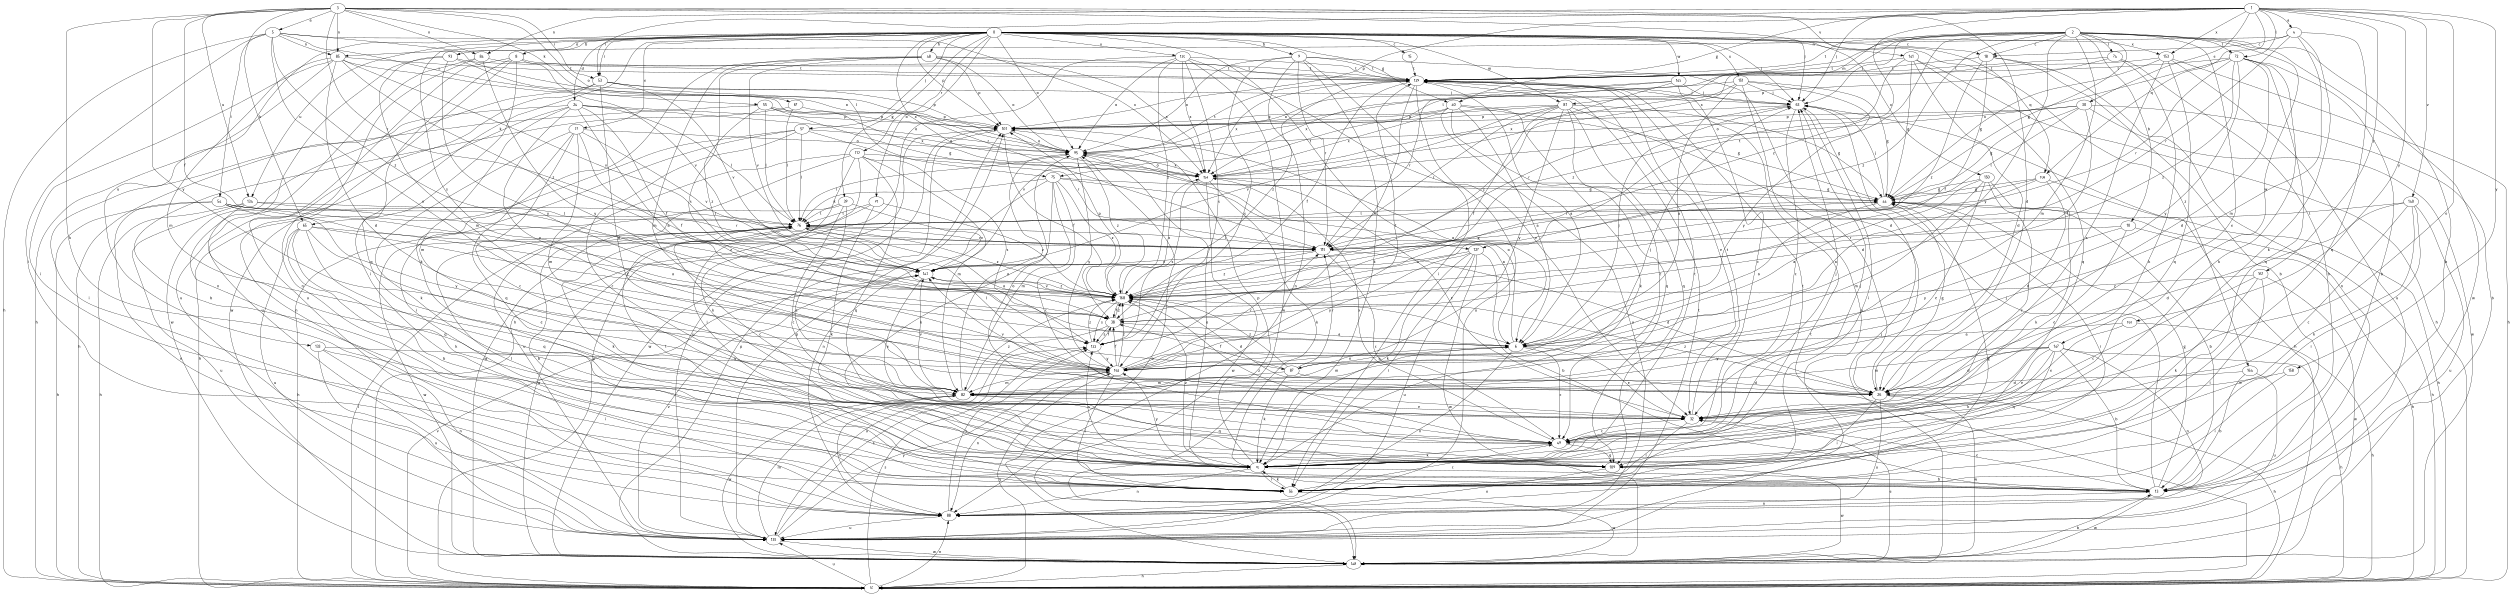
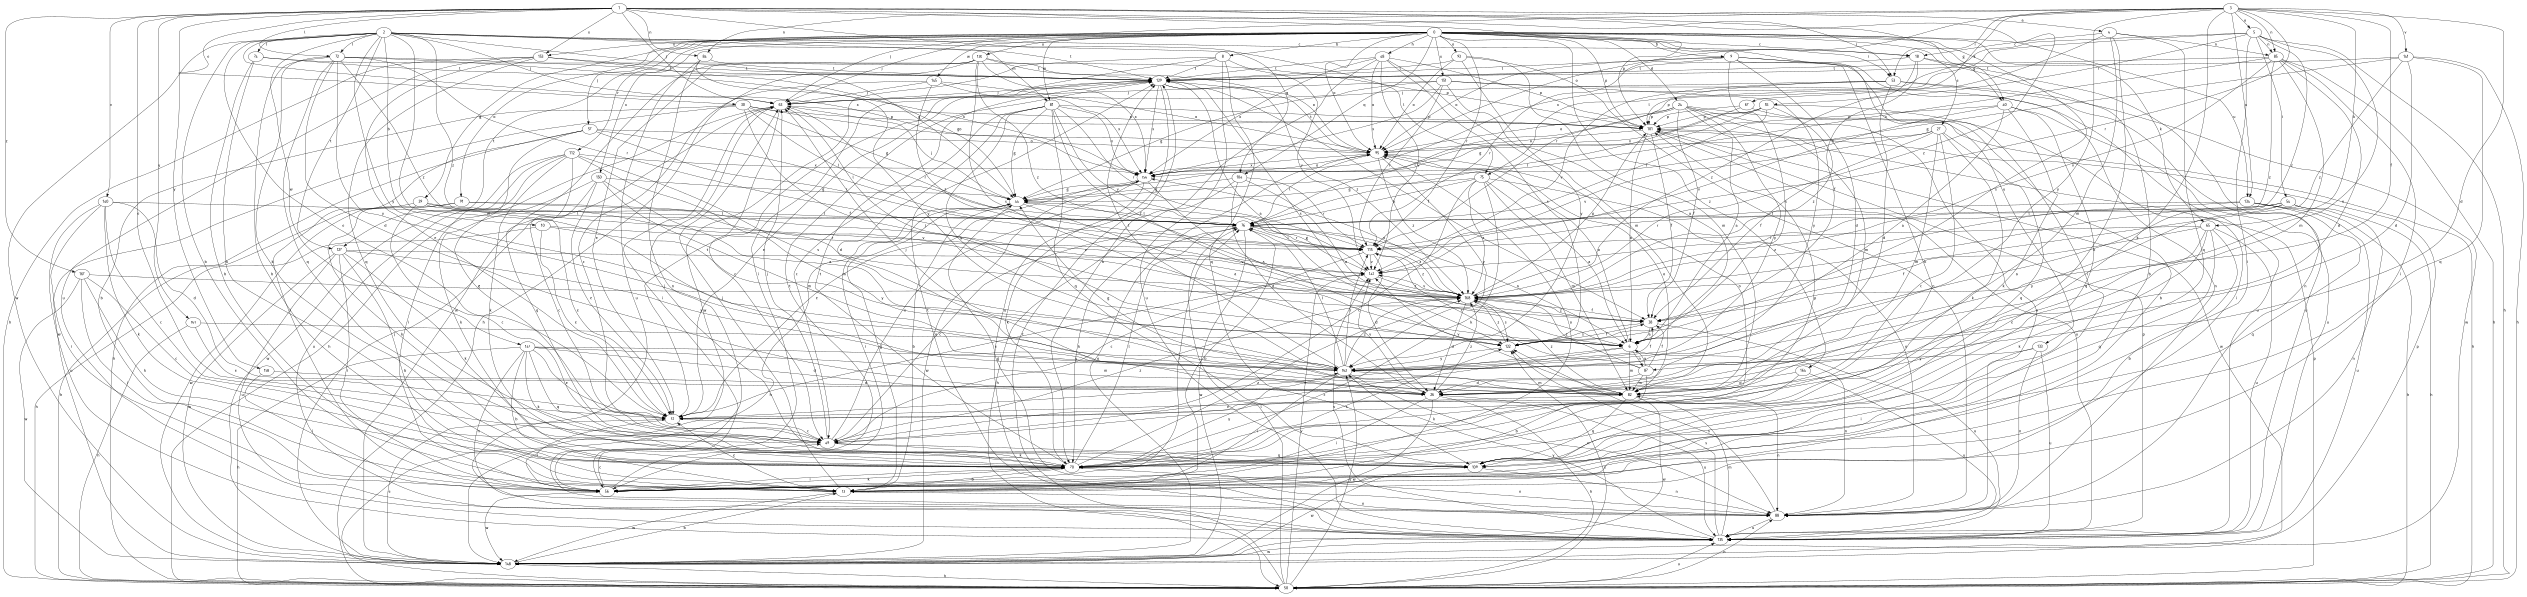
node "15": removed
edge "40" -> "44": removed, label "g"
edge "9" -> "162": now "9" -> "122"
